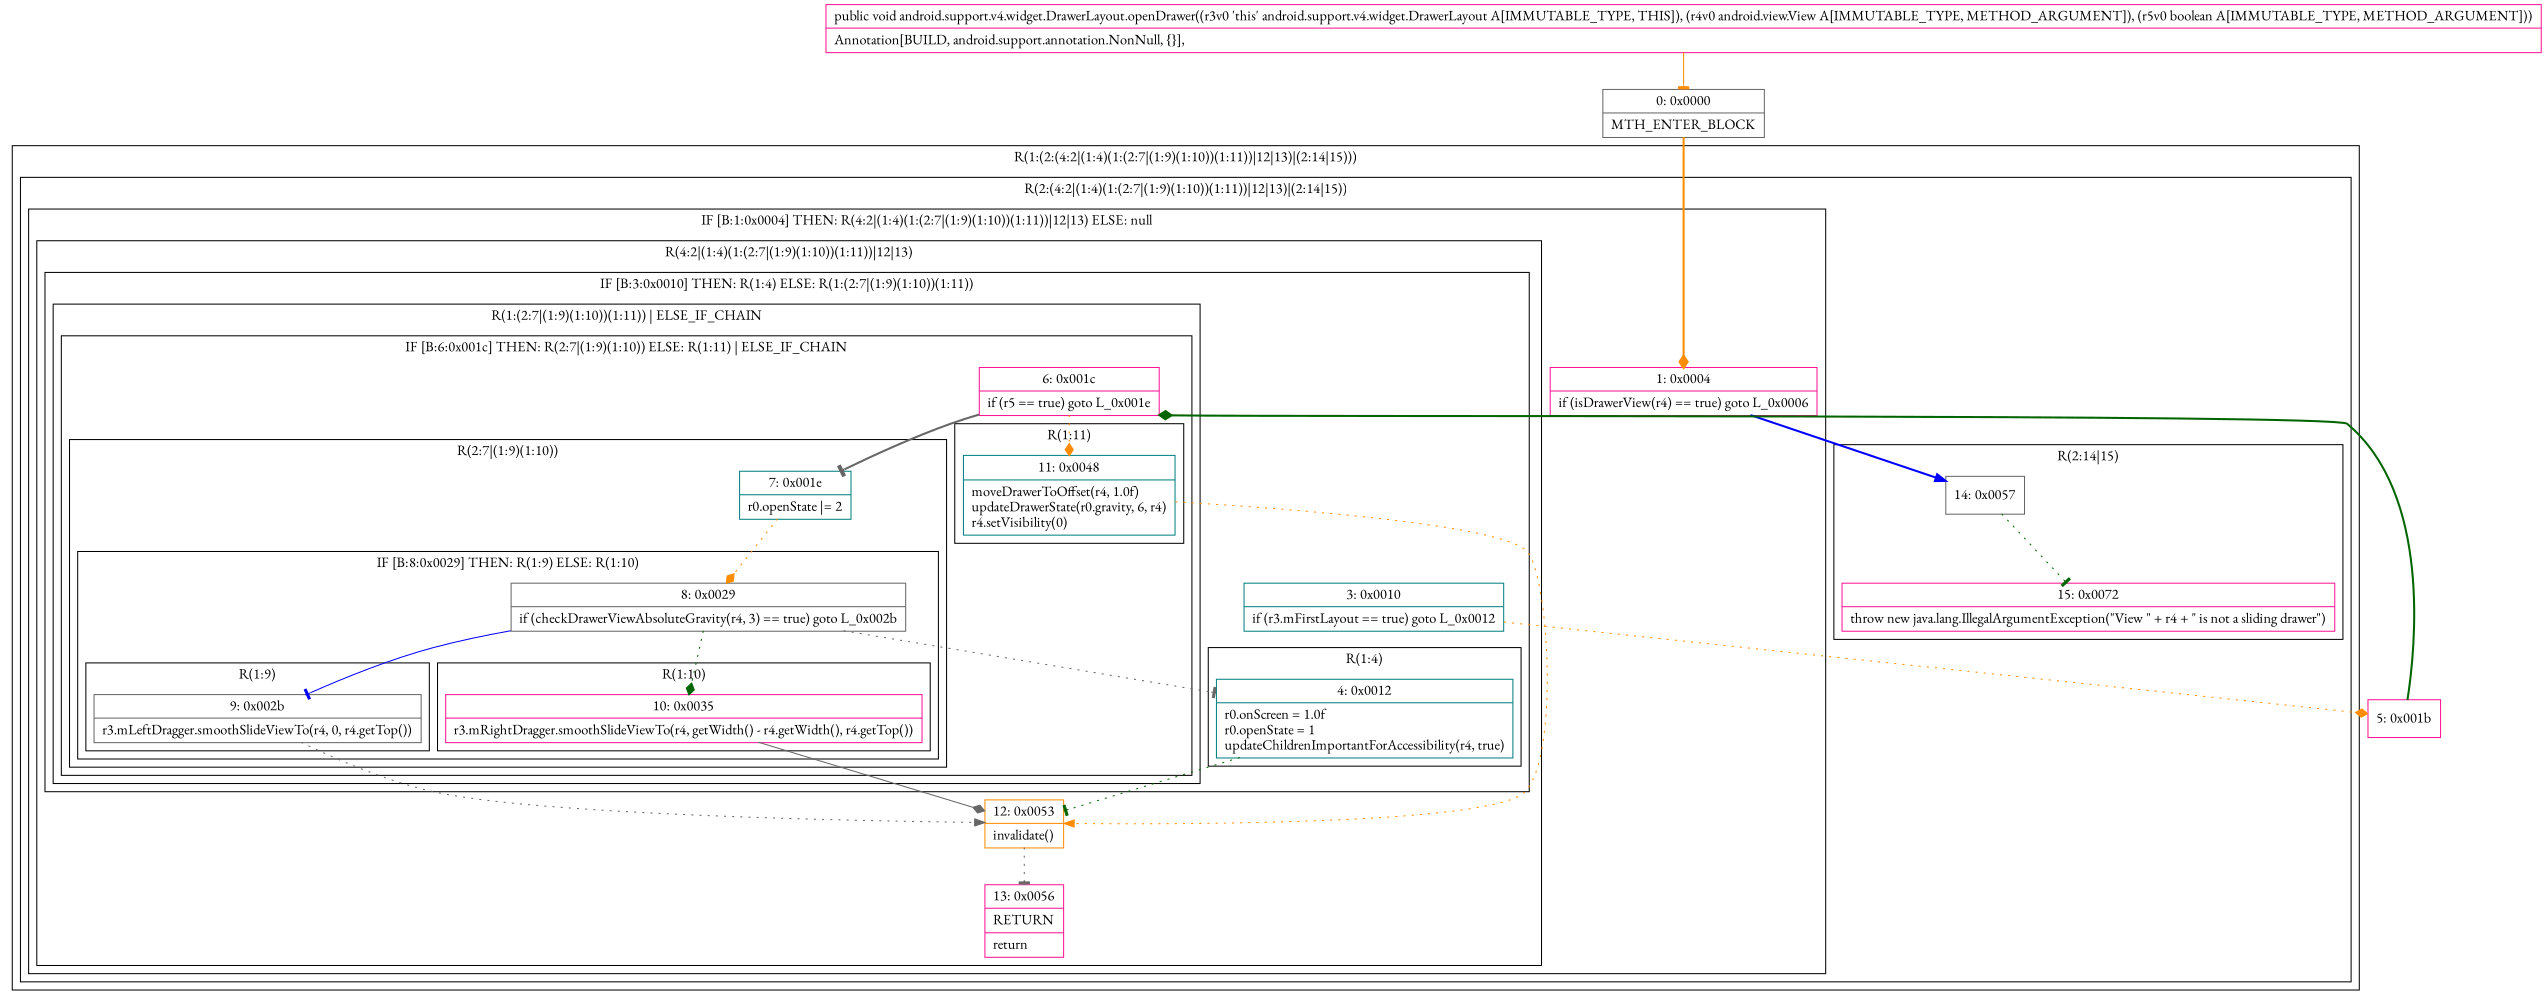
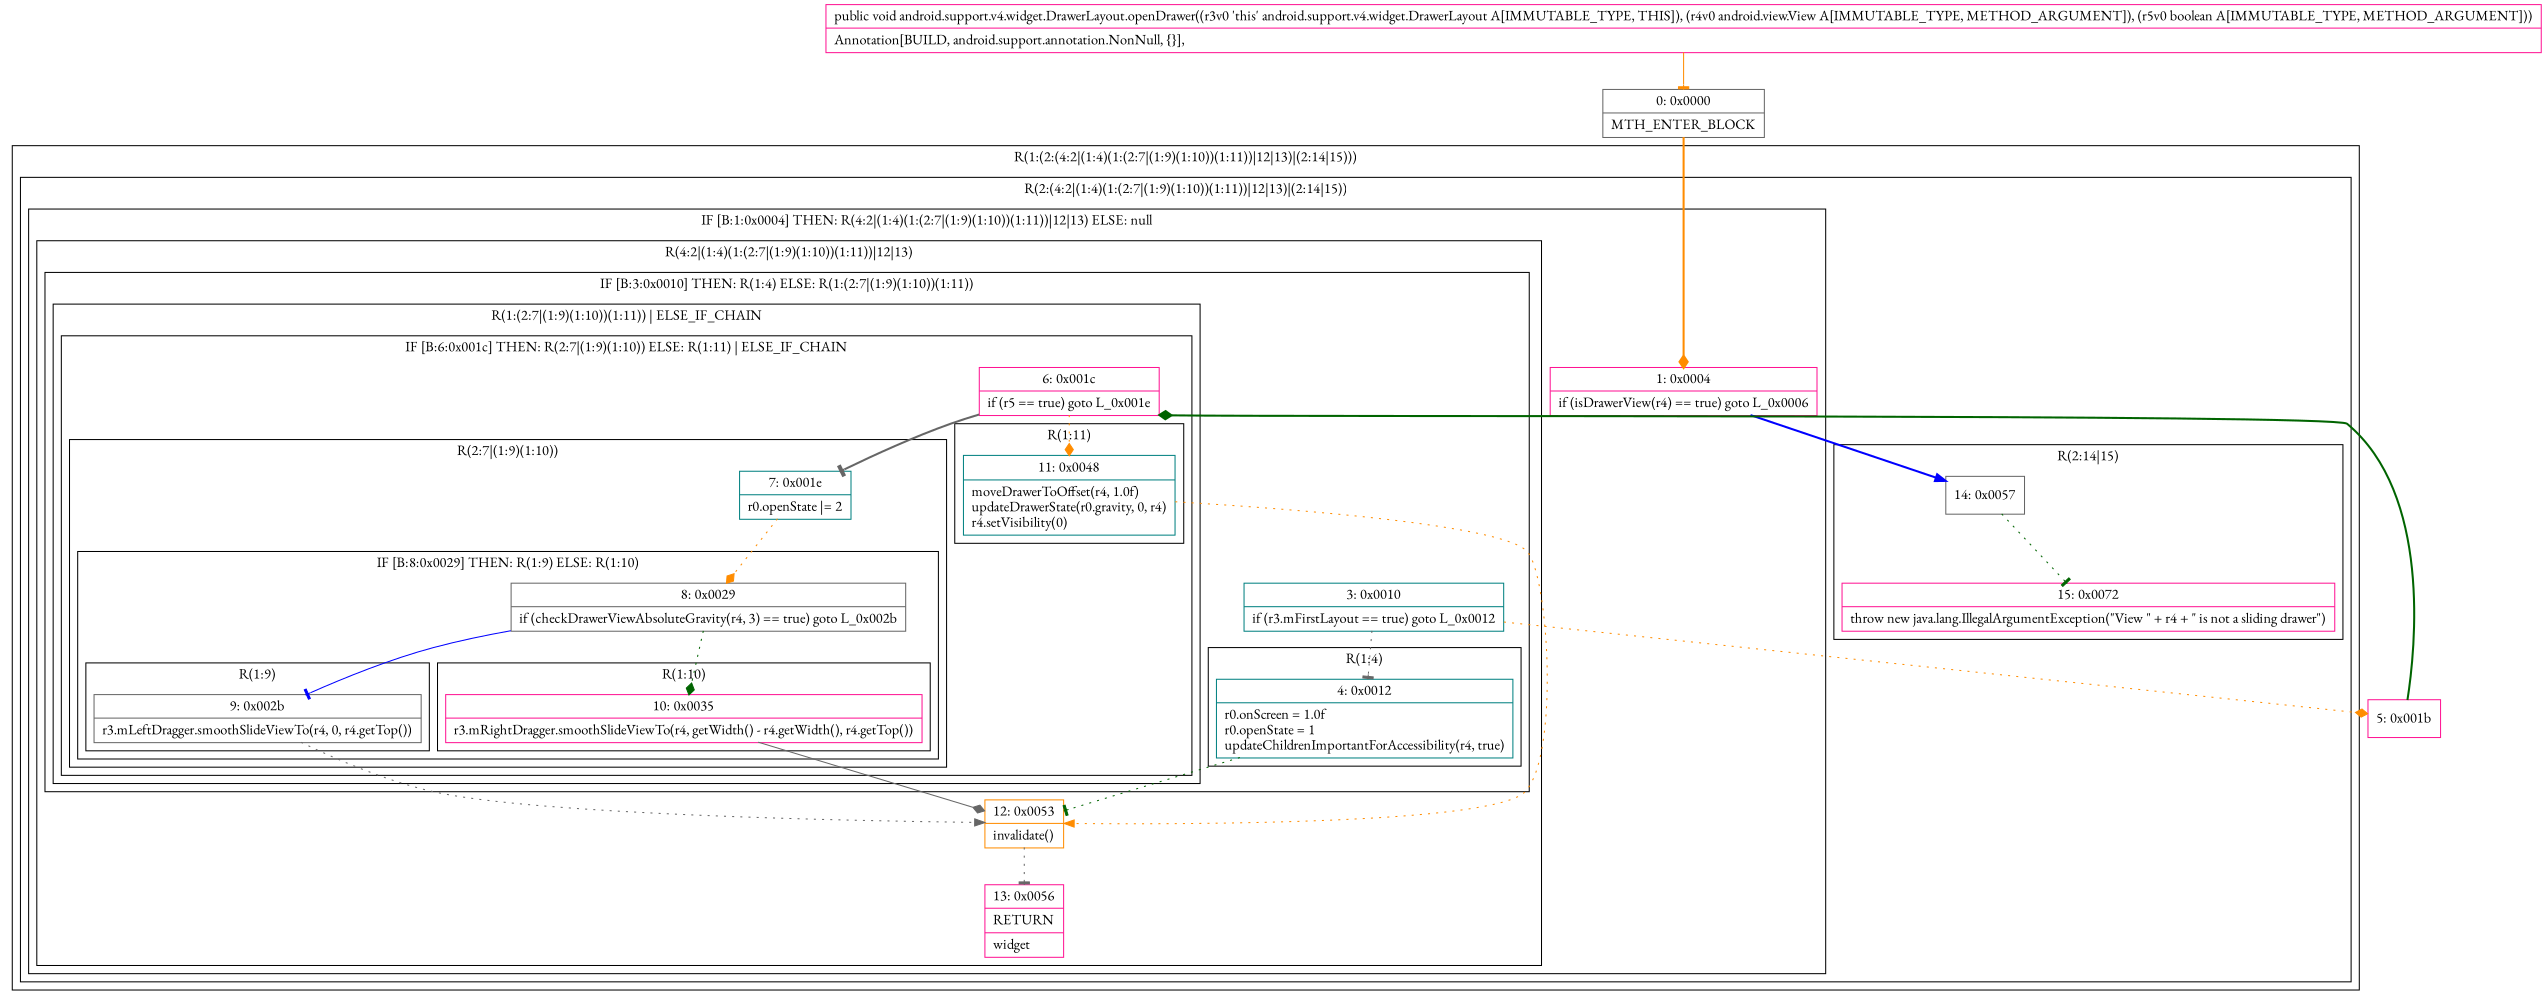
node "11: 0x0048": text "updateDrawerState(r0.gravity, 6, r4)" -> "updateDrawerState(r0.gravity, 0, r4)"
edge "8: 0x0029" -> "4: 0x0012": now "3: 0x0010" -> "4: 0x0012"
node "13: 0x0056": text "return" -> "widget"
